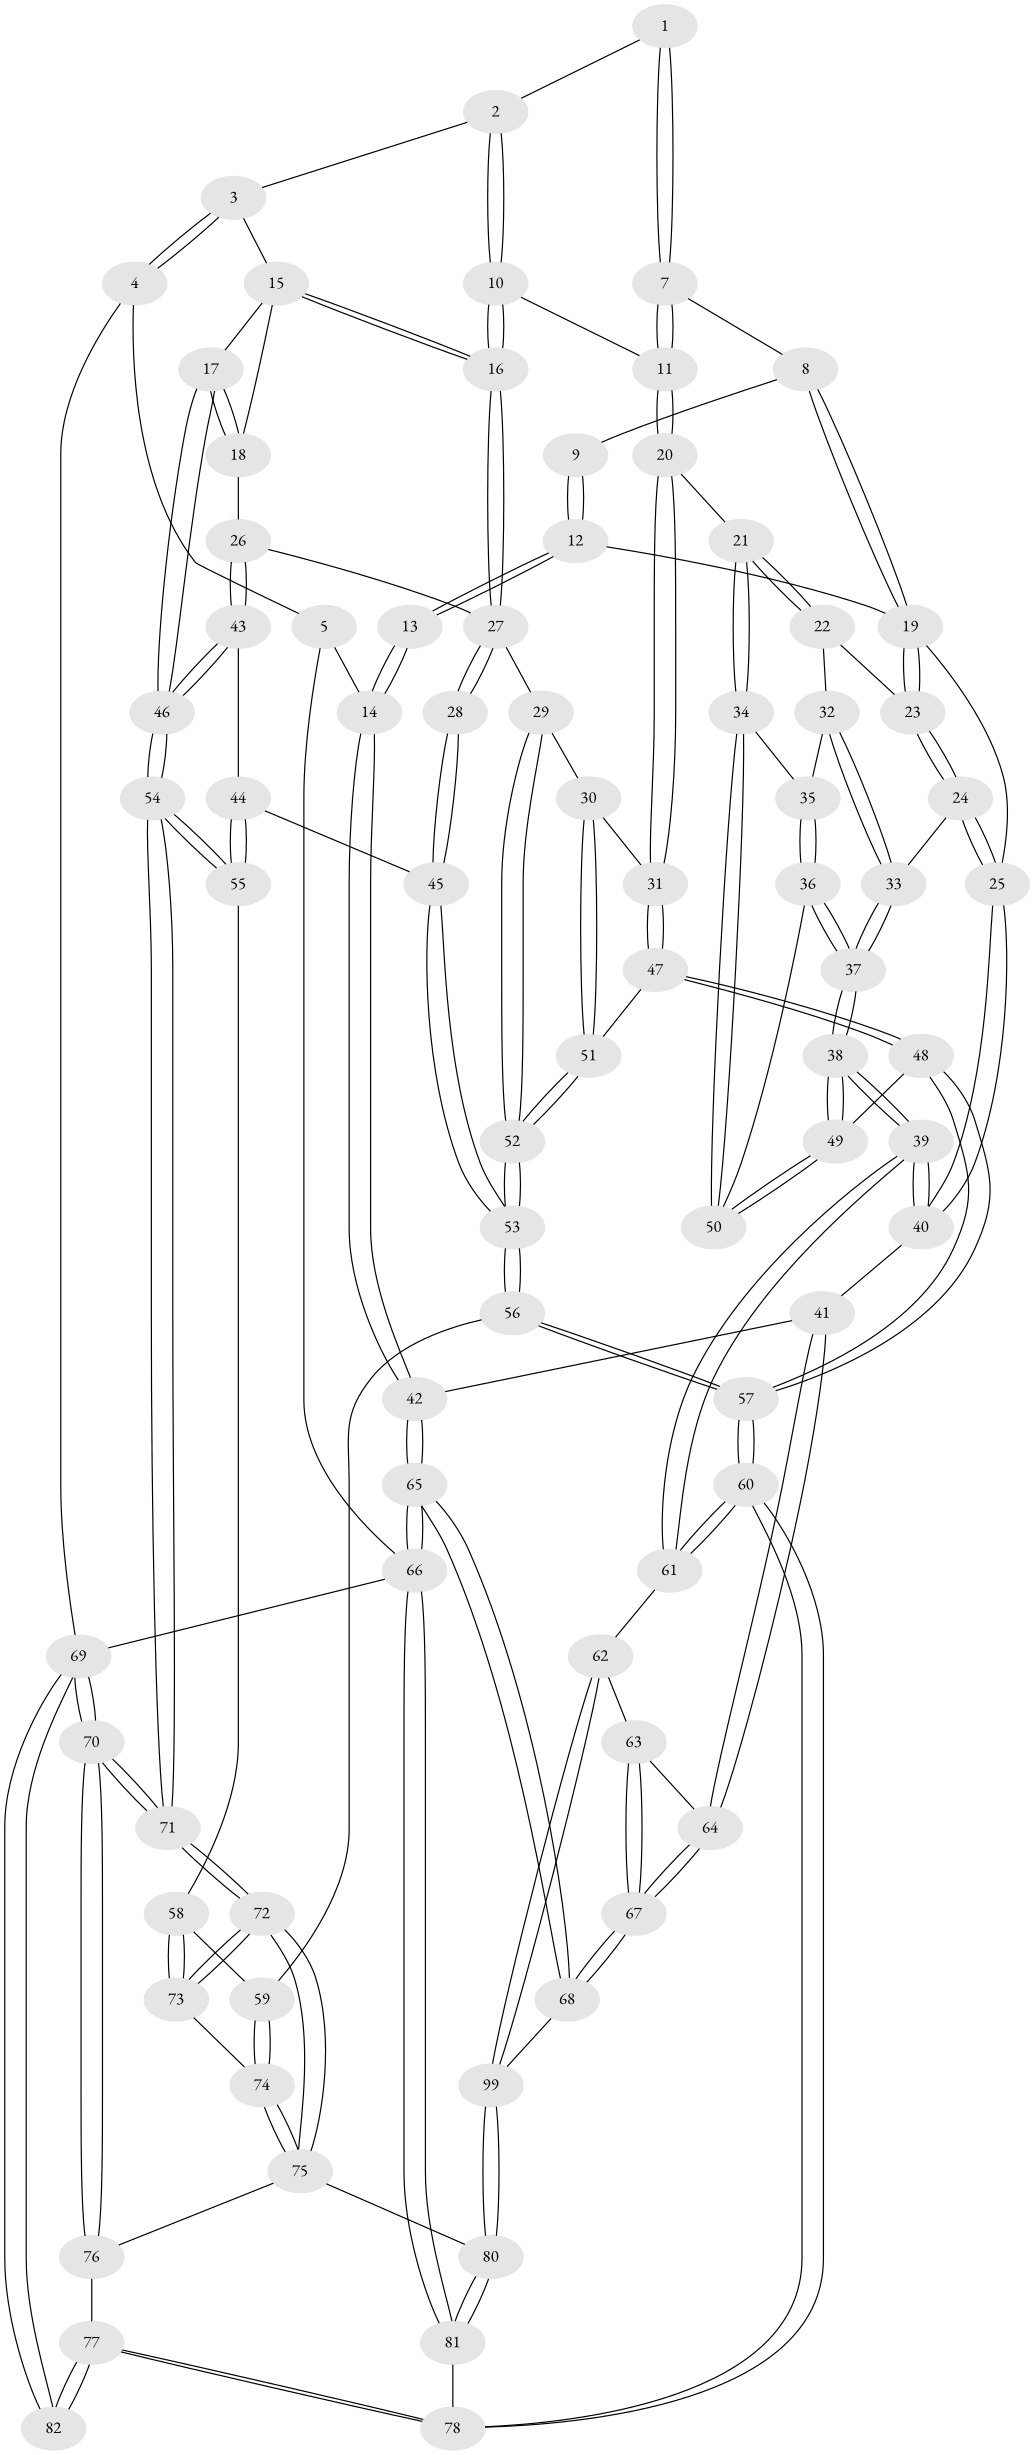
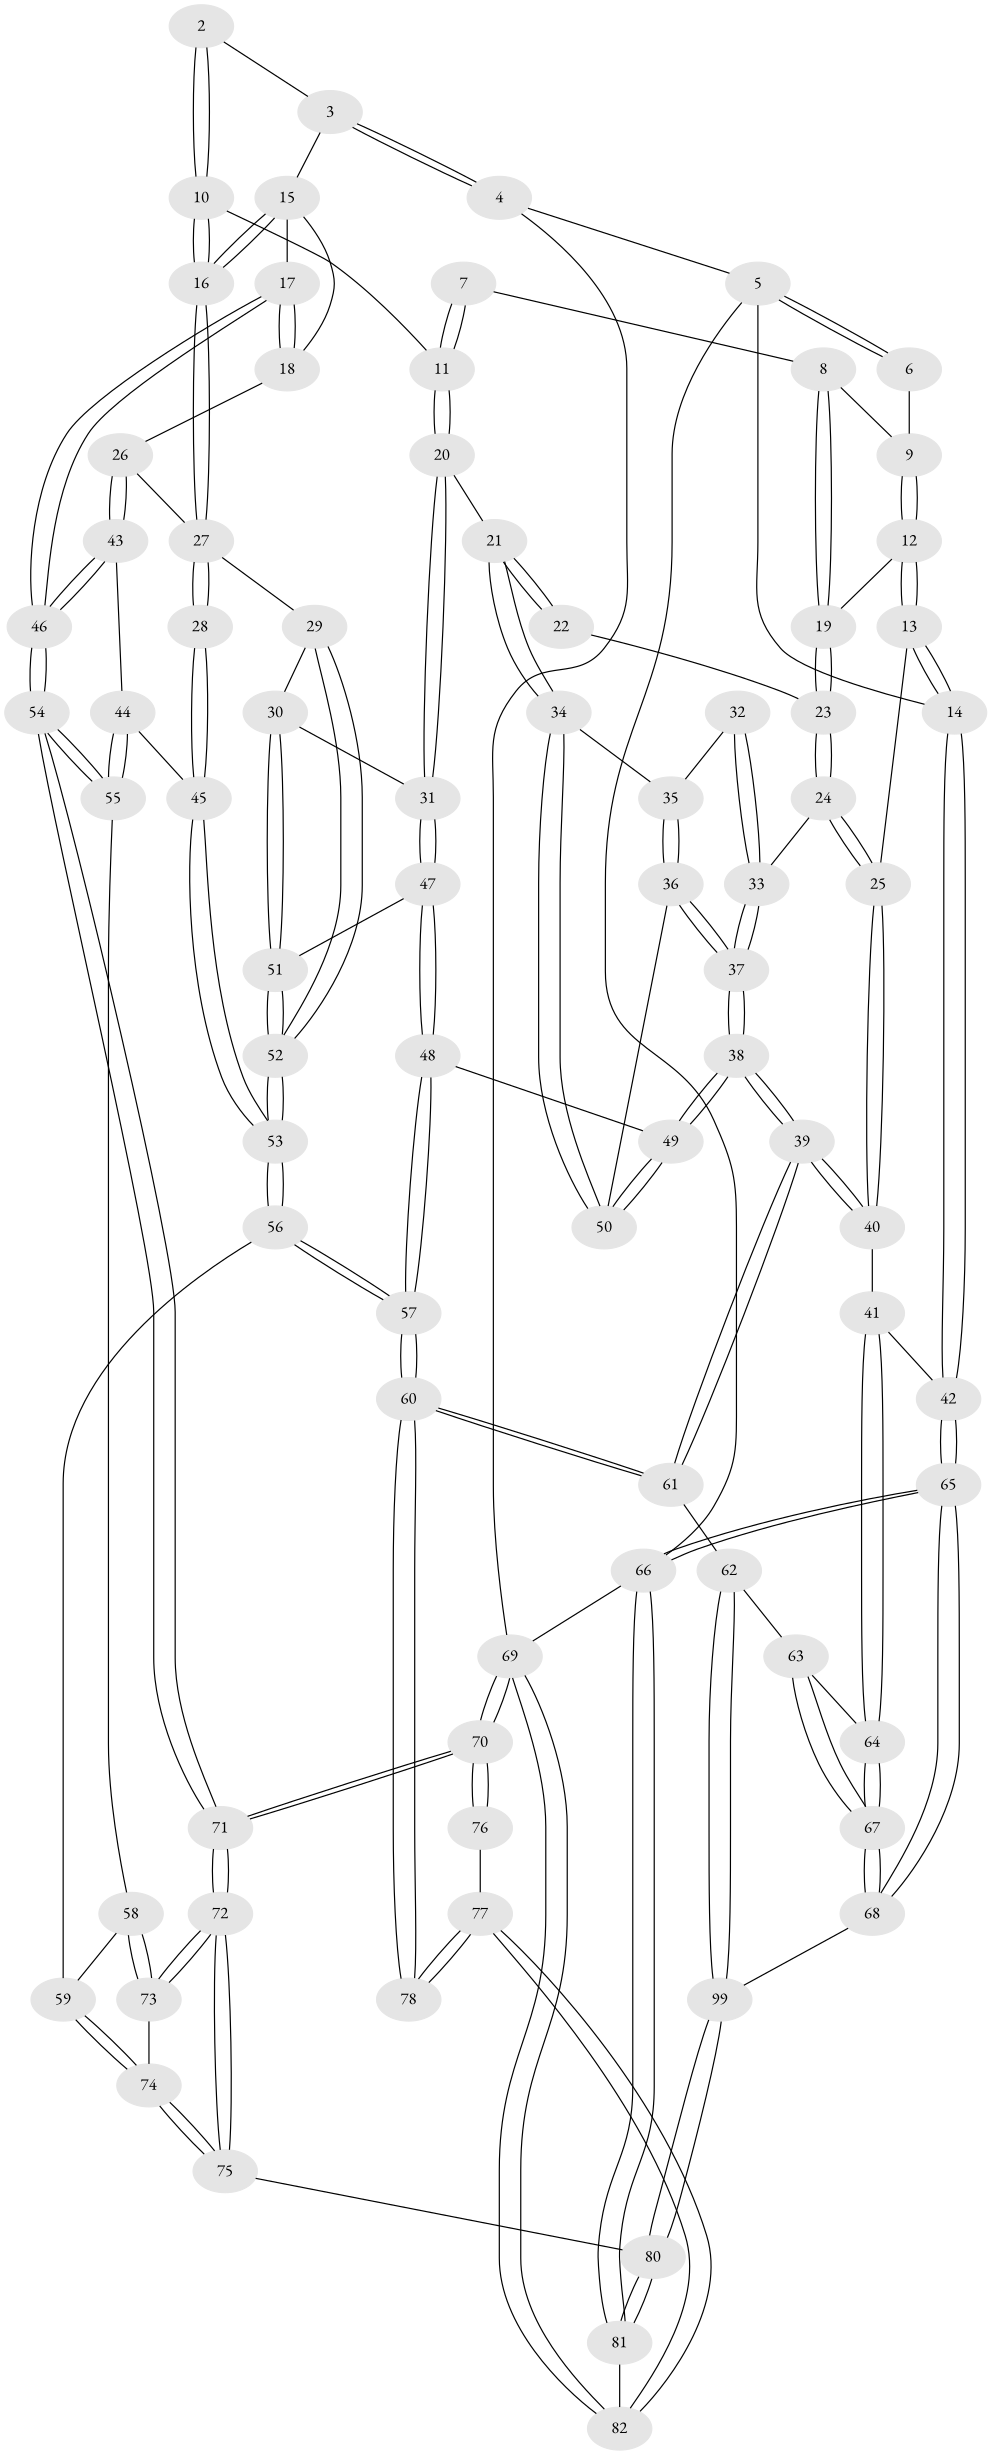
node "1": removed
node "6": added
edge "22" -- "32": removed
edge "19" -- "25": now "13" -- "25"
edge "75" -- "76": removed
edge "81" -- "78": now "81" -- "82"
